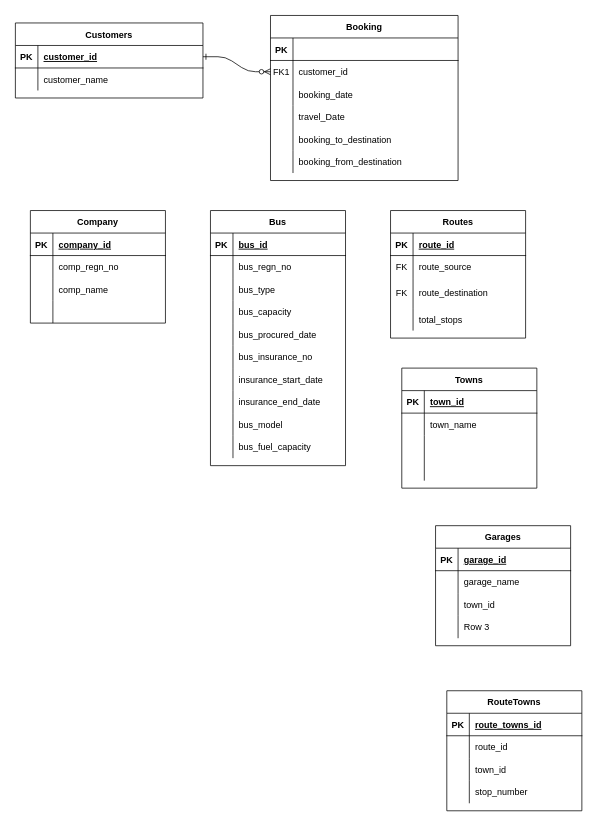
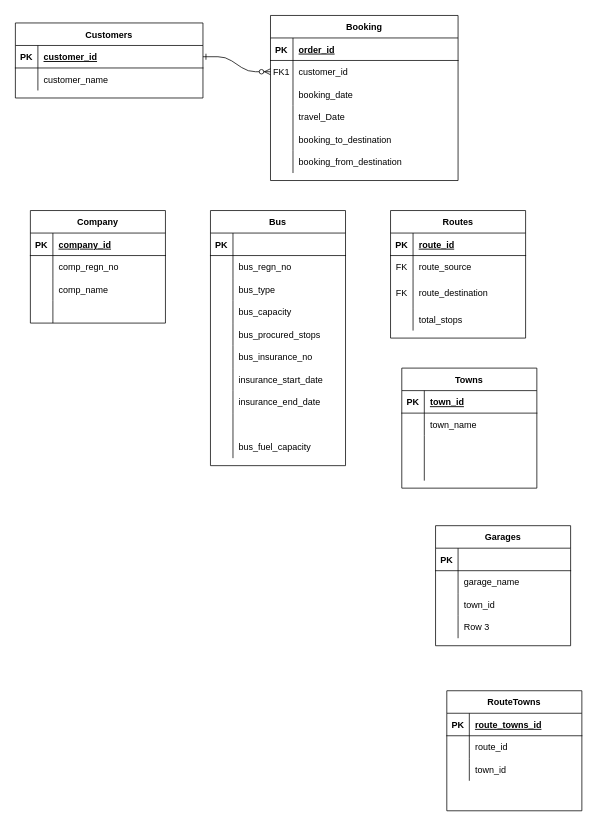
node "order_id": added
node "bus_id": removed
node "bus_procured_date": label "bus_procured_date" -> "bus_procured_stops"
node "bus_model": removed
node "garage_id": removed
node "stop_number": removed
